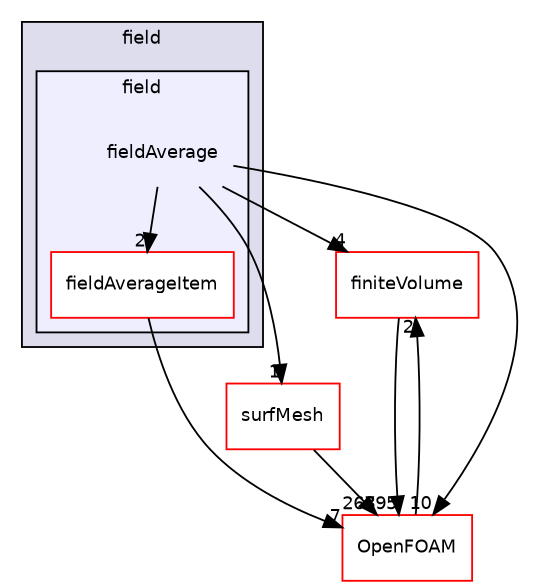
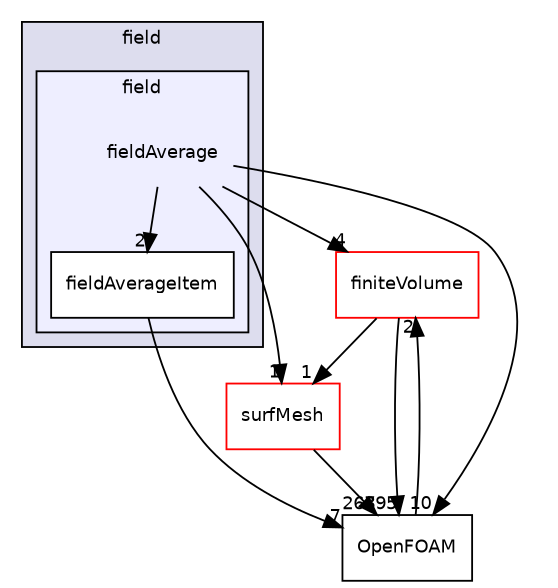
node "fieldAverageItem": color red -> black
edge "finiteVolume" -> "surfMesh": added
node "OpenFOAM": color red -> black
